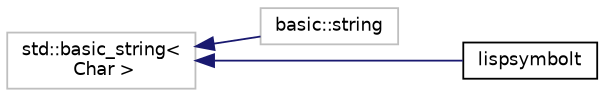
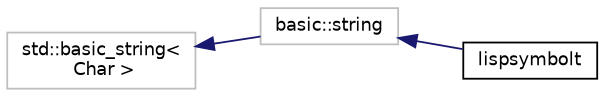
edge "lispsymbolt" -> "std::basic_string< Char >": now "lispsymbolt" -> "basic::string"
